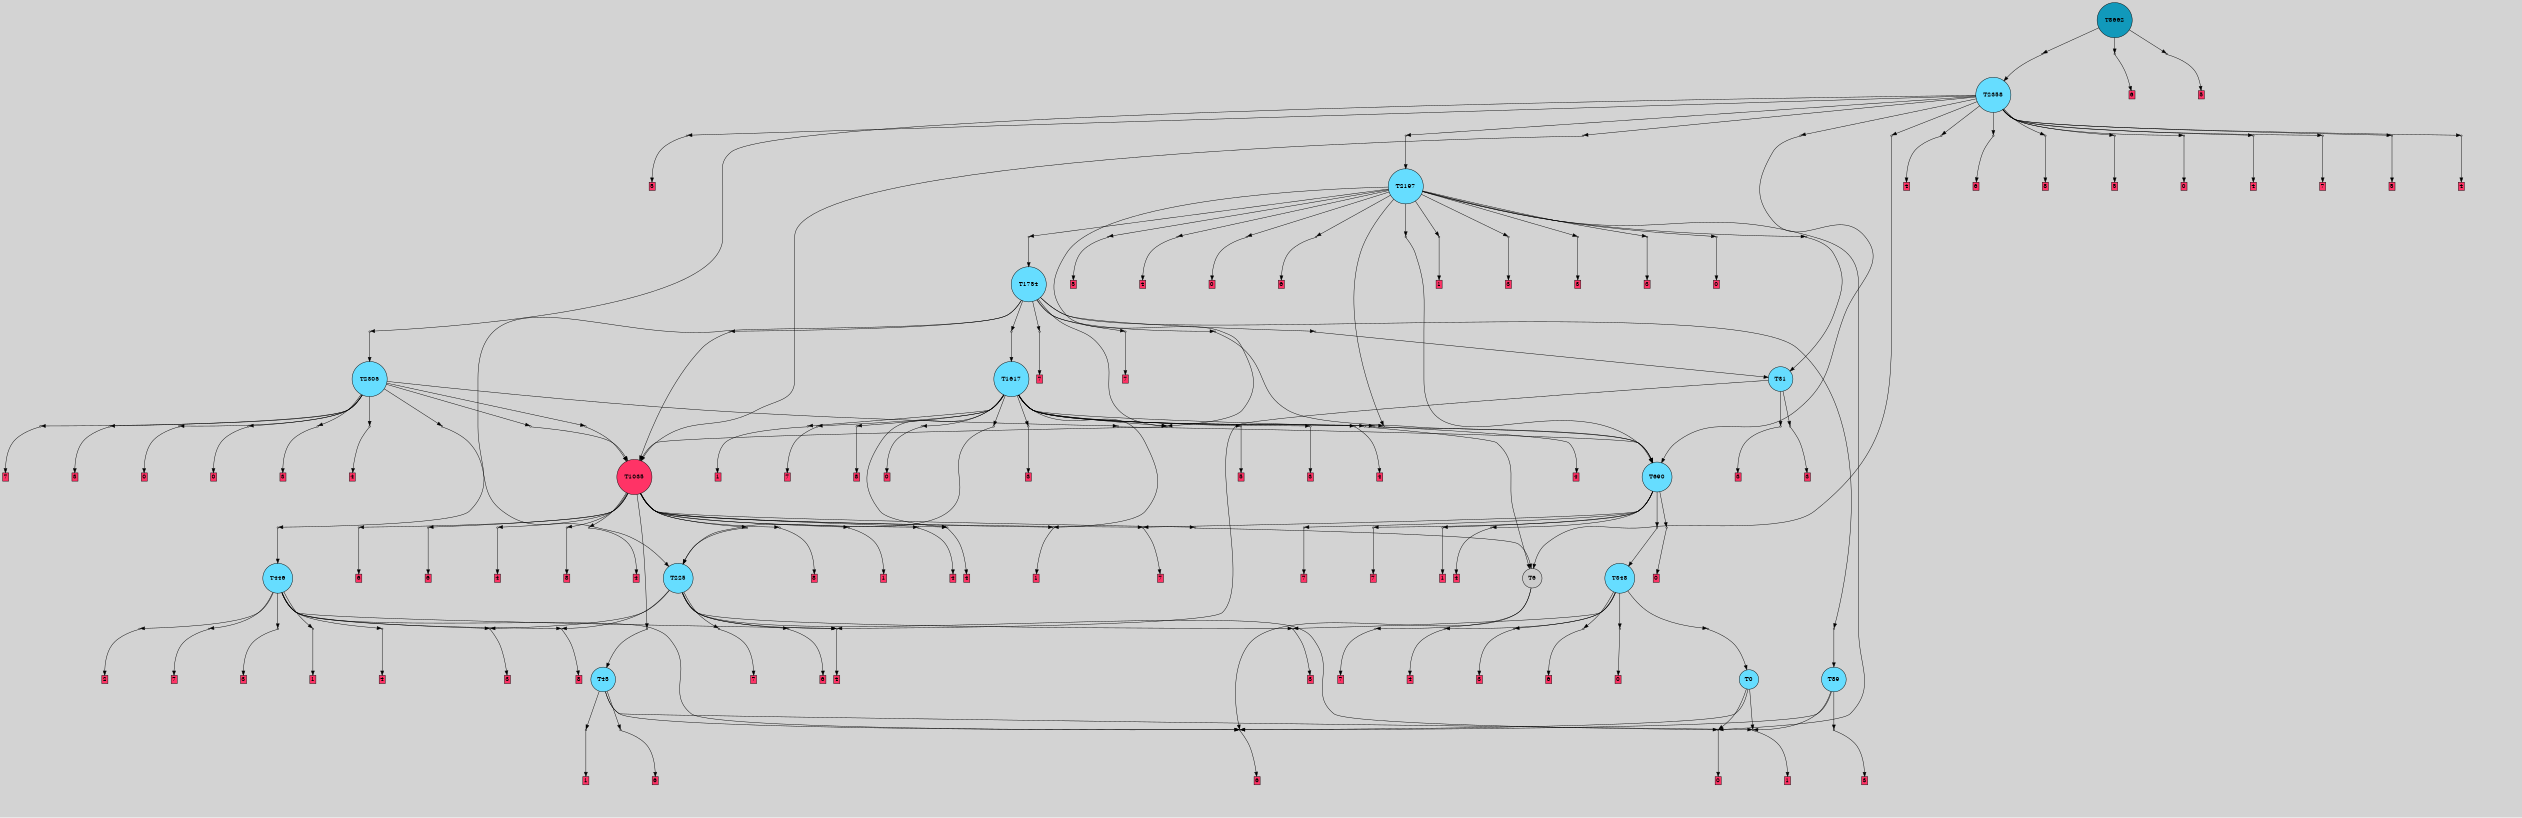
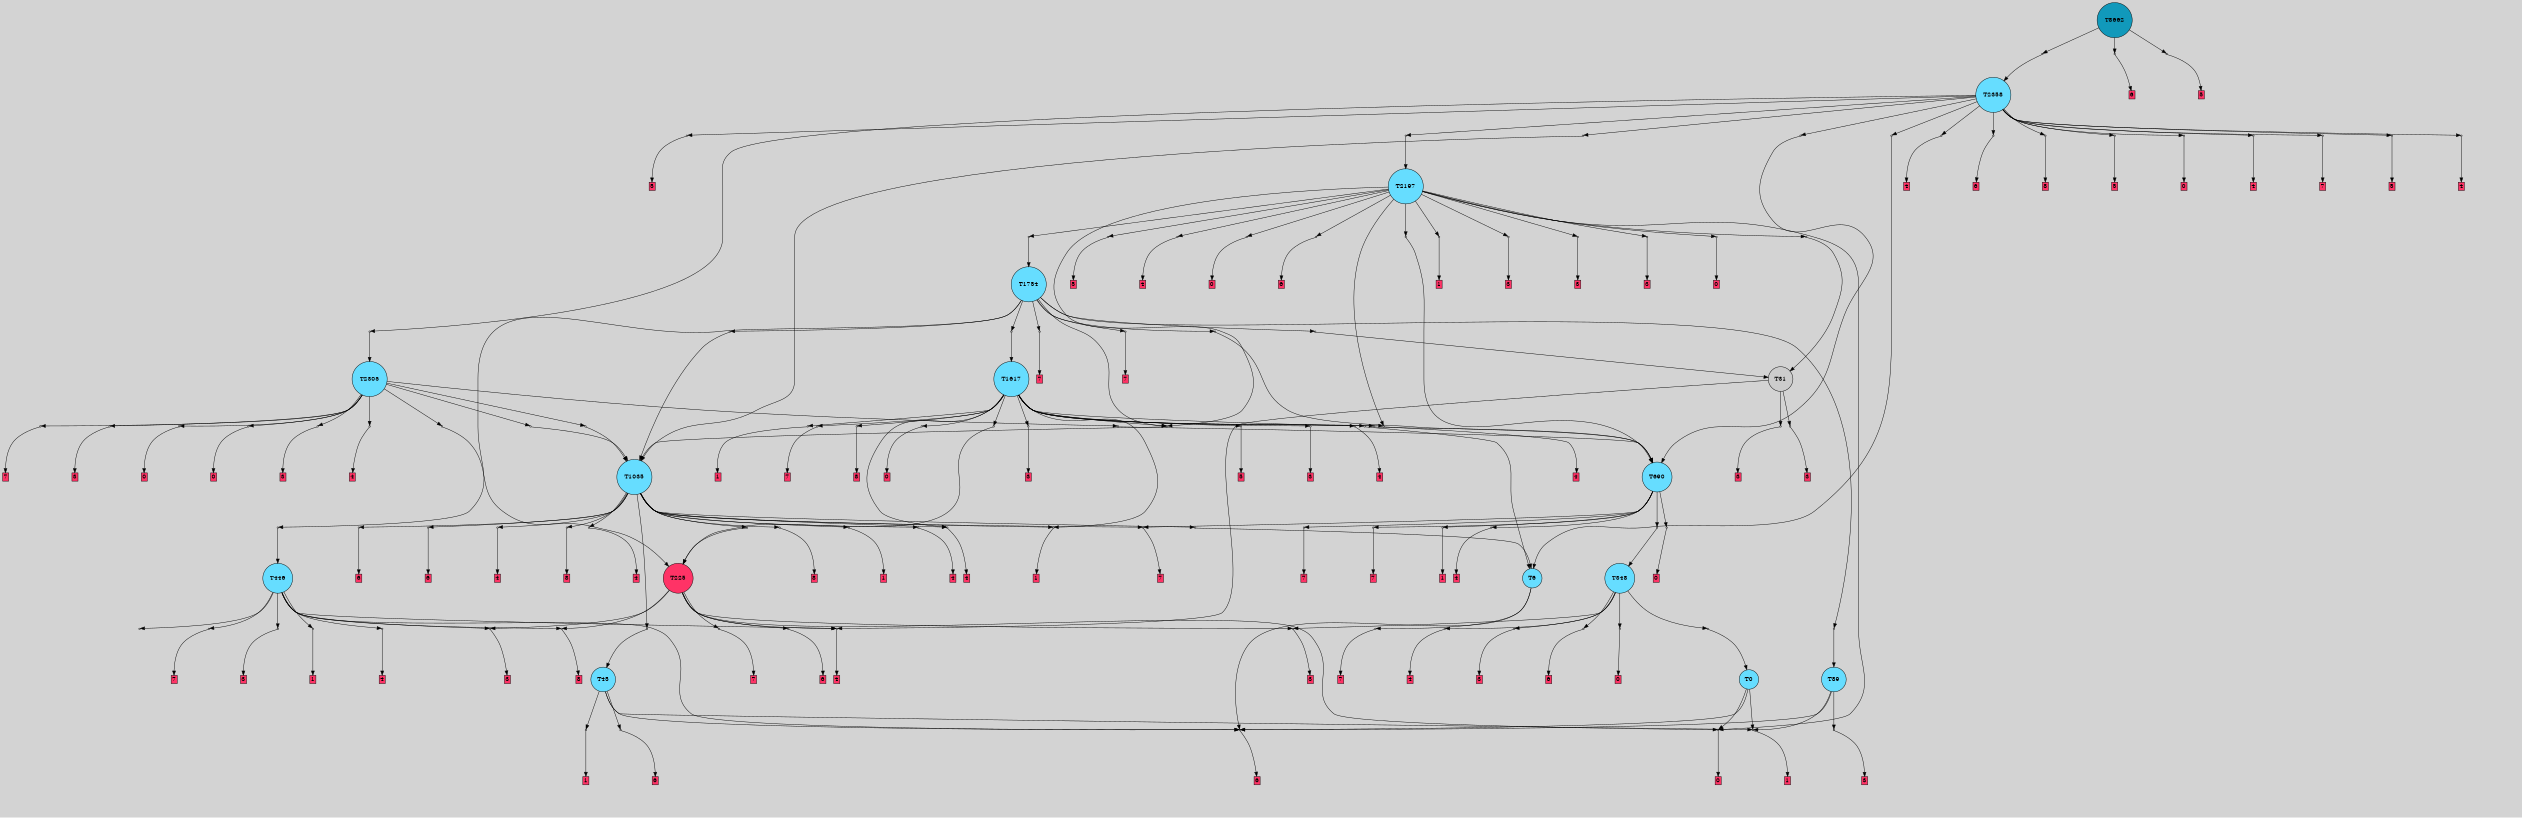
node "T31": fillcolor #66ddff -> #cccccc
node "T1035": fillcolor #ff3366 -> #66ddff
node "T225": fillcolor #66ddff -> #ff3366
node "T6": fillcolor #cccccc -> #66ddff
node "2": removed
